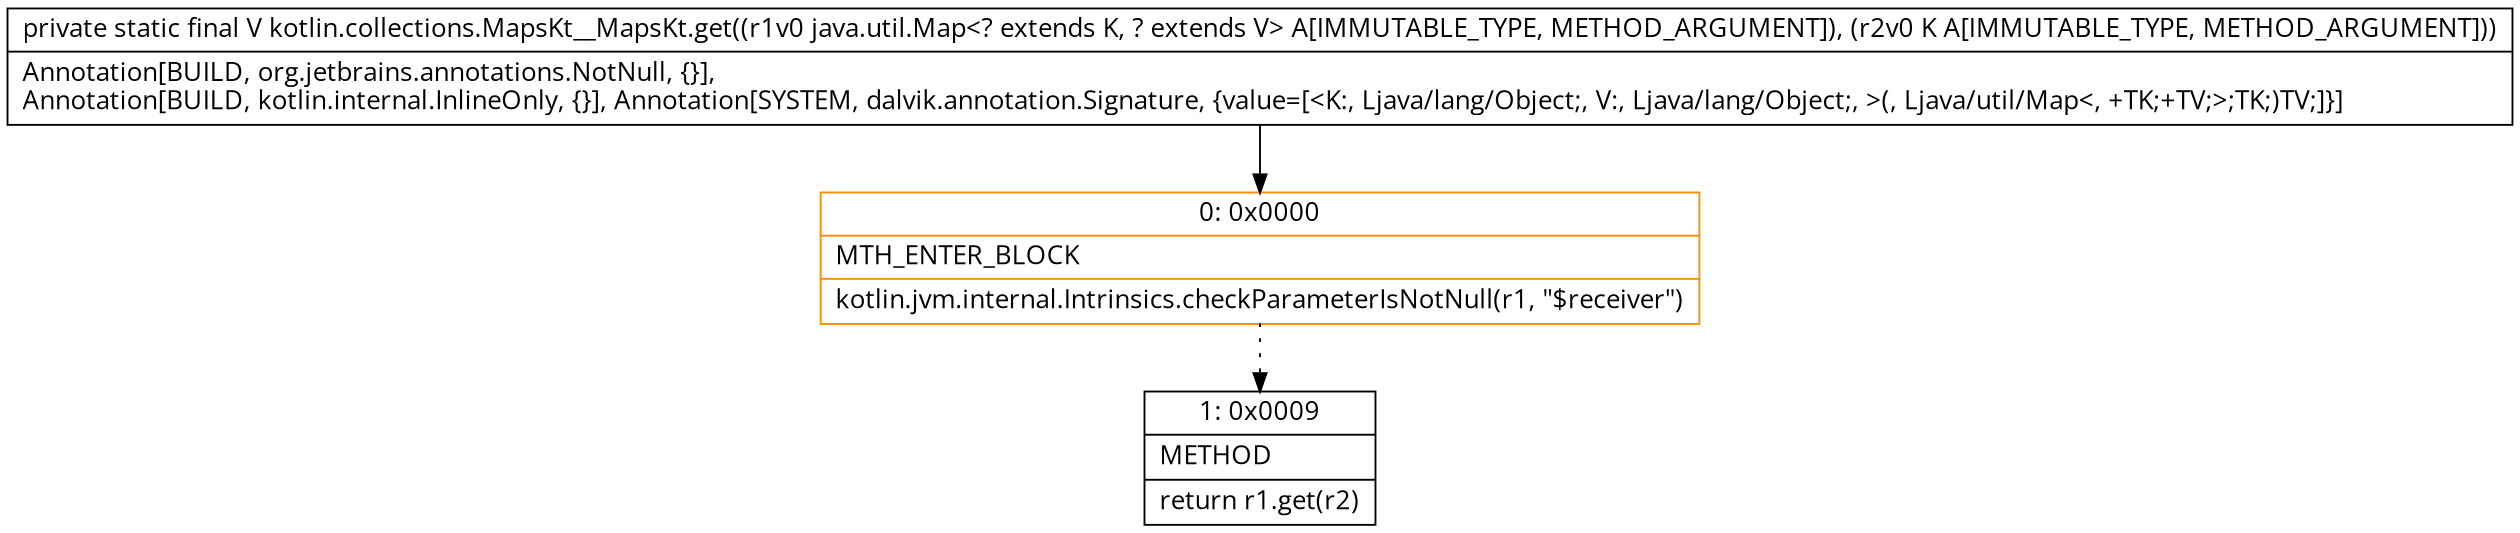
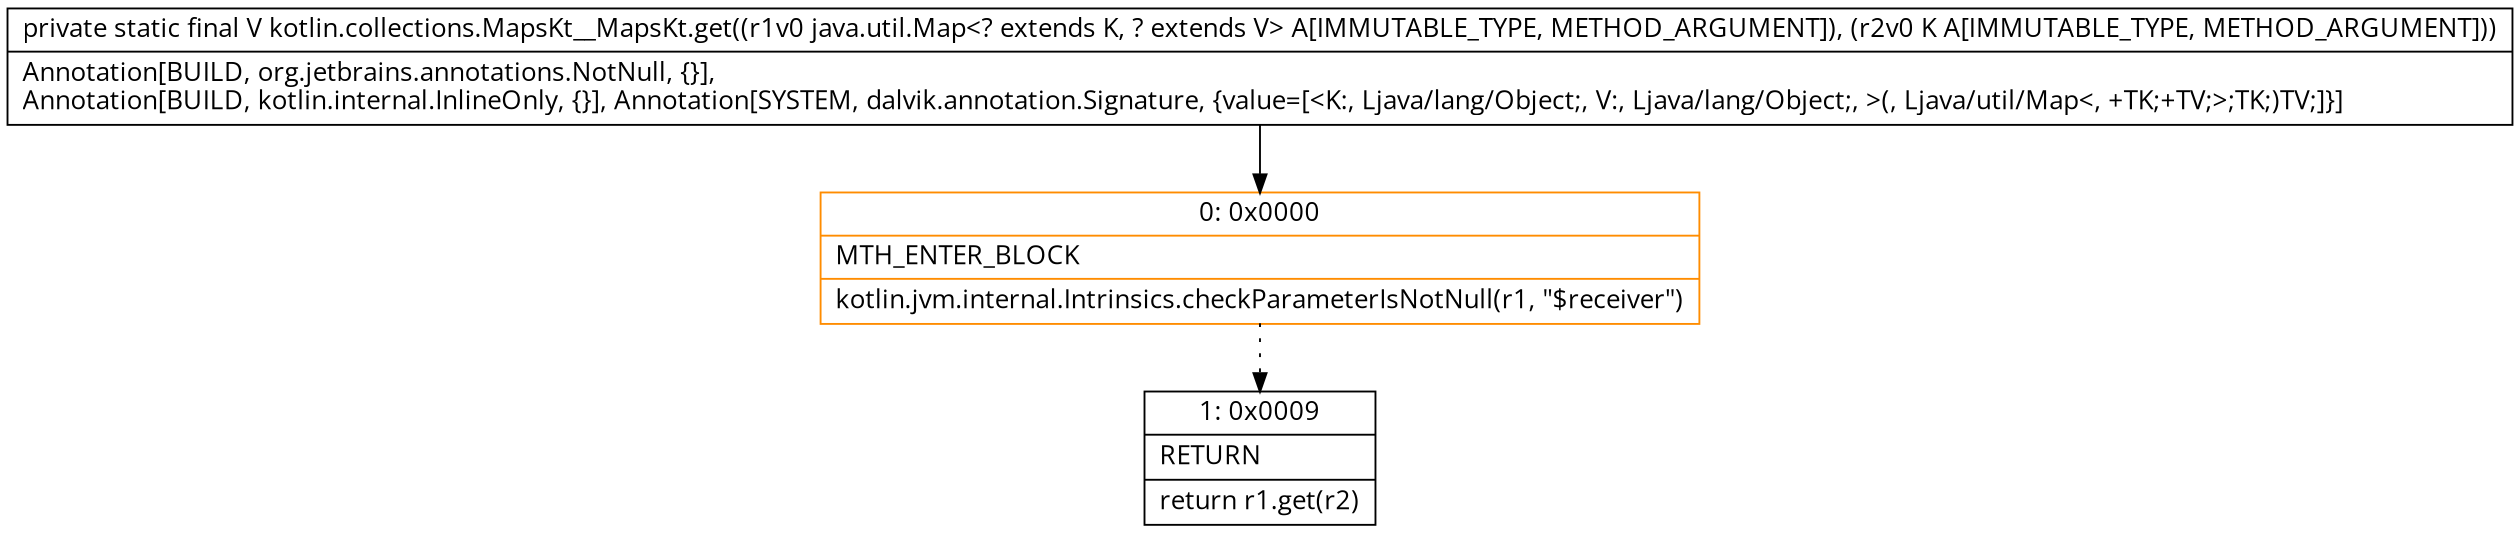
node "1: 0x0009": text "METHOD" -> "RETURN"
